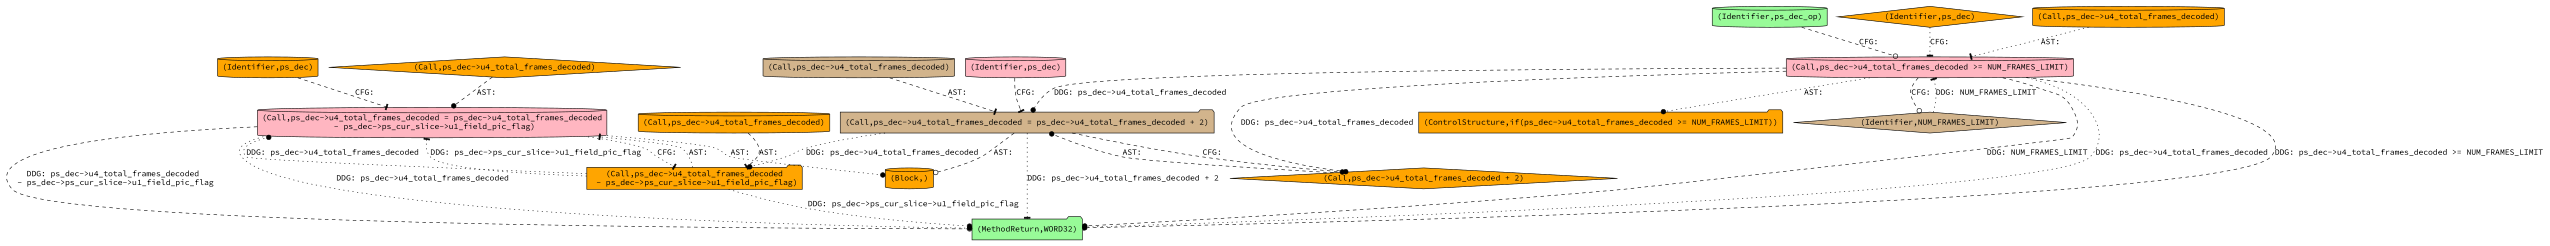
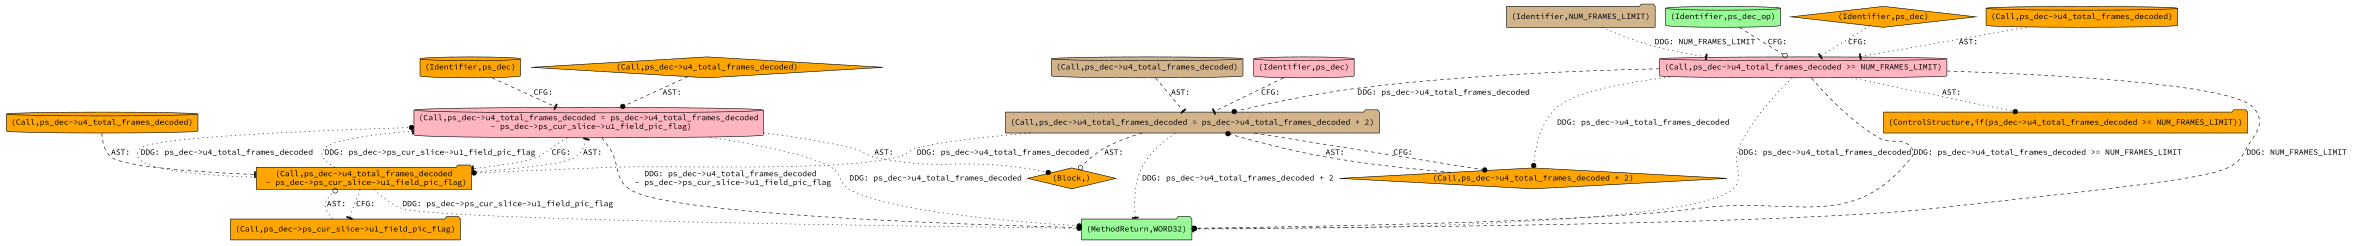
edge "(Call,ps_dec->u4_total_frames_decoded >= NUM_FRAMES_LIMIT)" -> "(Call,ps_dec->u4_total_frames_decoded + 2)": style dashed -> dotted
edge "(Call,ps_dec->u4_total_frames_decoded >= NUM_FRAMES_LIMIT)" -> "(Identifier,NUM_FRAMES_LIMIT)": removed, label "CFG:"
node "(Identifier,NUM_FRAMES_LIMIT)": shape diamond -> folder
node "(Block,)": shape cylinder -> diamond
node "(Call,ps_dec->ps_cur_slice->u1_field_pic_flag)": added
